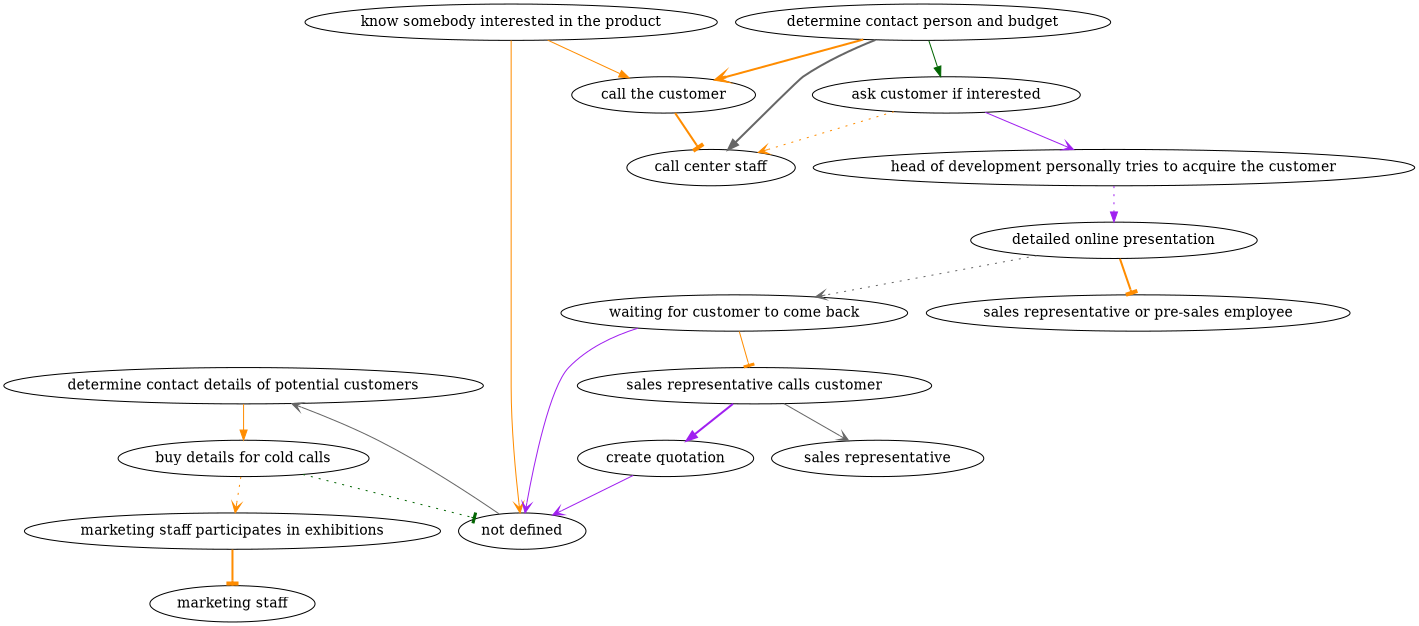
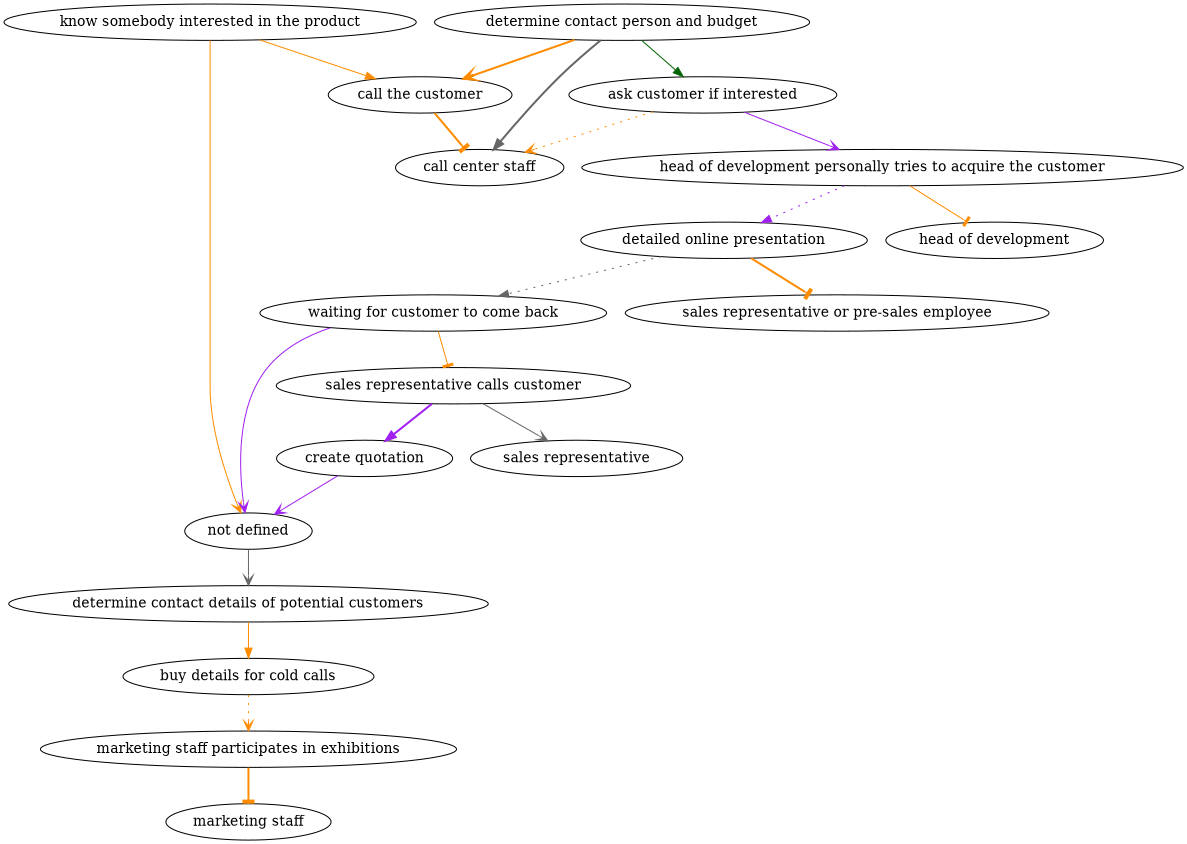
node "head of development": added
edge "detailed online presentation" -> "waiting for customer to come back": arrowhead vee -> normal
edge "buy details for cold calls" -> "not defined": removed
